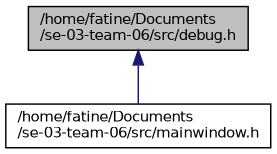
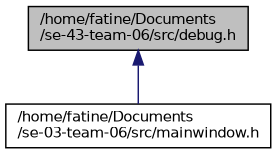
node "/home/fatine/Documents /se-03-team-06/src/debug.h": label "/home/fatine/Documents /se-03-team-06/src/debug.h" -> "/home/fatine/Documents /se-43-team-06/src/debug.h"
